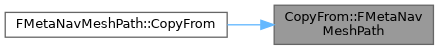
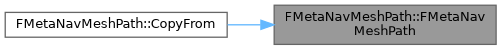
node "CopyFrom::FMetaNav MeshPath": label "CopyFrom::FMetaNav MeshPath" -> "FMetaNavMeshPath::FMetaNav MeshPath"
